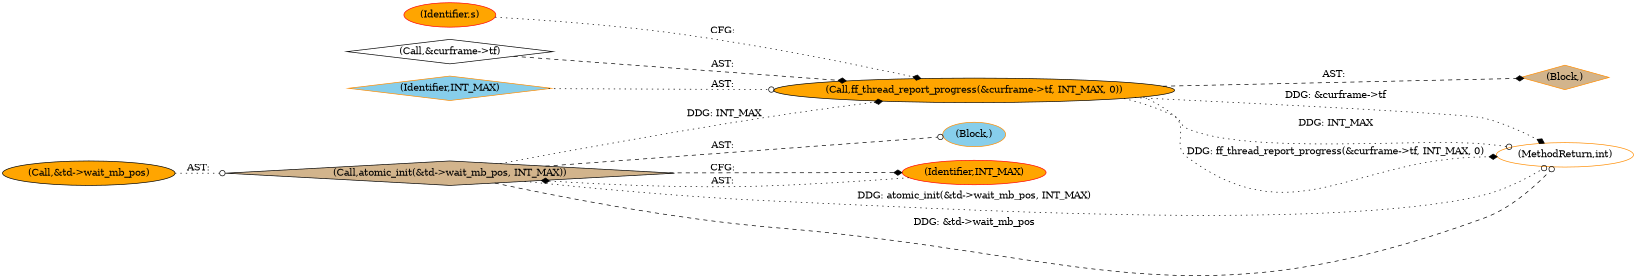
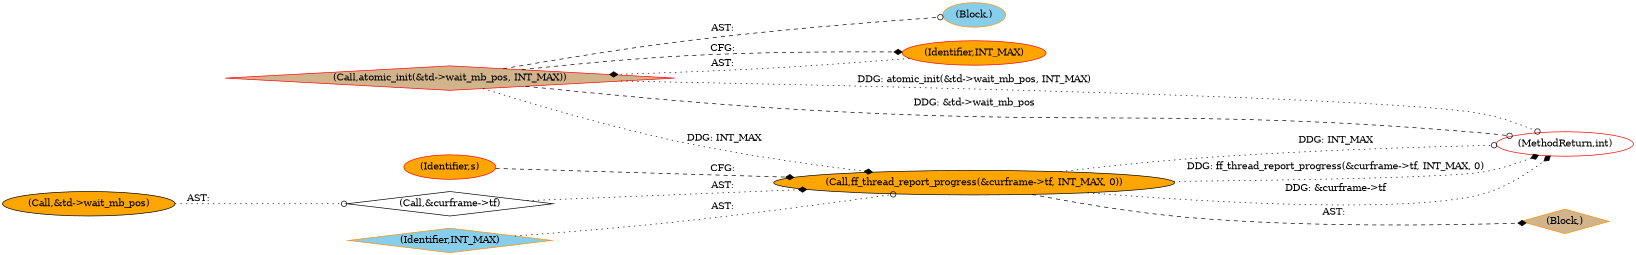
edge "(Identifier,s)" -> "(Call,ff_thread_report_progress(&curframe->tf, INT_MAX, 0))": style dotted -> dashed
edge "(Call,&curframe->tf)" -> "(Call,ff_thread_report_progress(&curframe->tf, INT_MAX, 0))": style dashed -> dotted
node "(MethodReturn,int)": color darkorange -> red
edge "(Call,&td->wait_mb_pos)" -> "(Call,atomic_init(&td->wait_mb_pos, INT_MAX))": now "(Call,&td->wait_mb_pos)" -> "(Call,&curframe->tf)"
node "(Call,atomic_init(&td->wait_mb_pos, INT_MAX))": color black -> red
